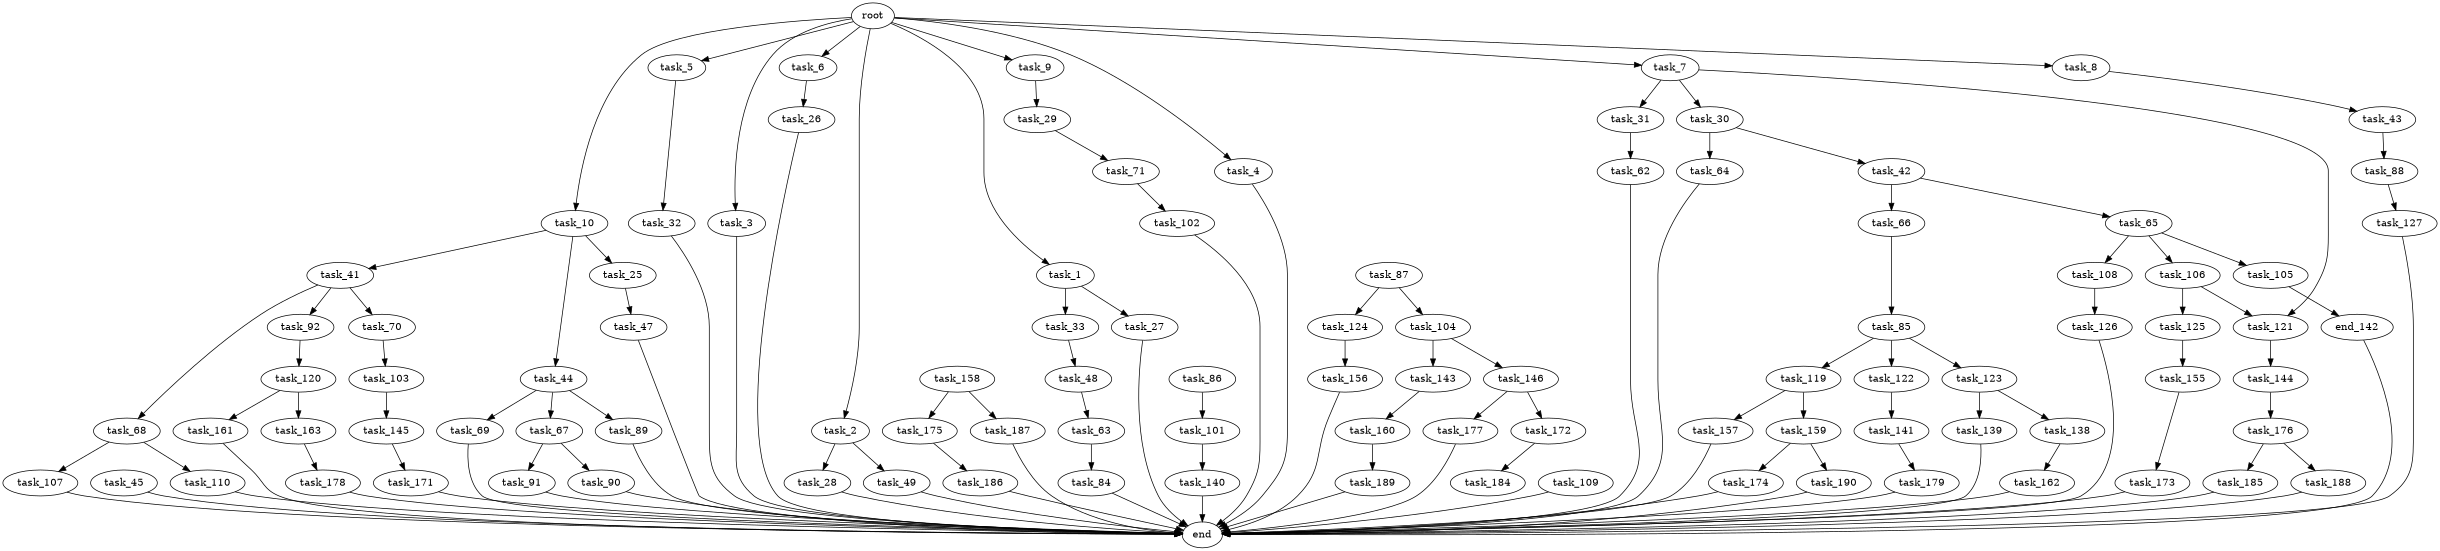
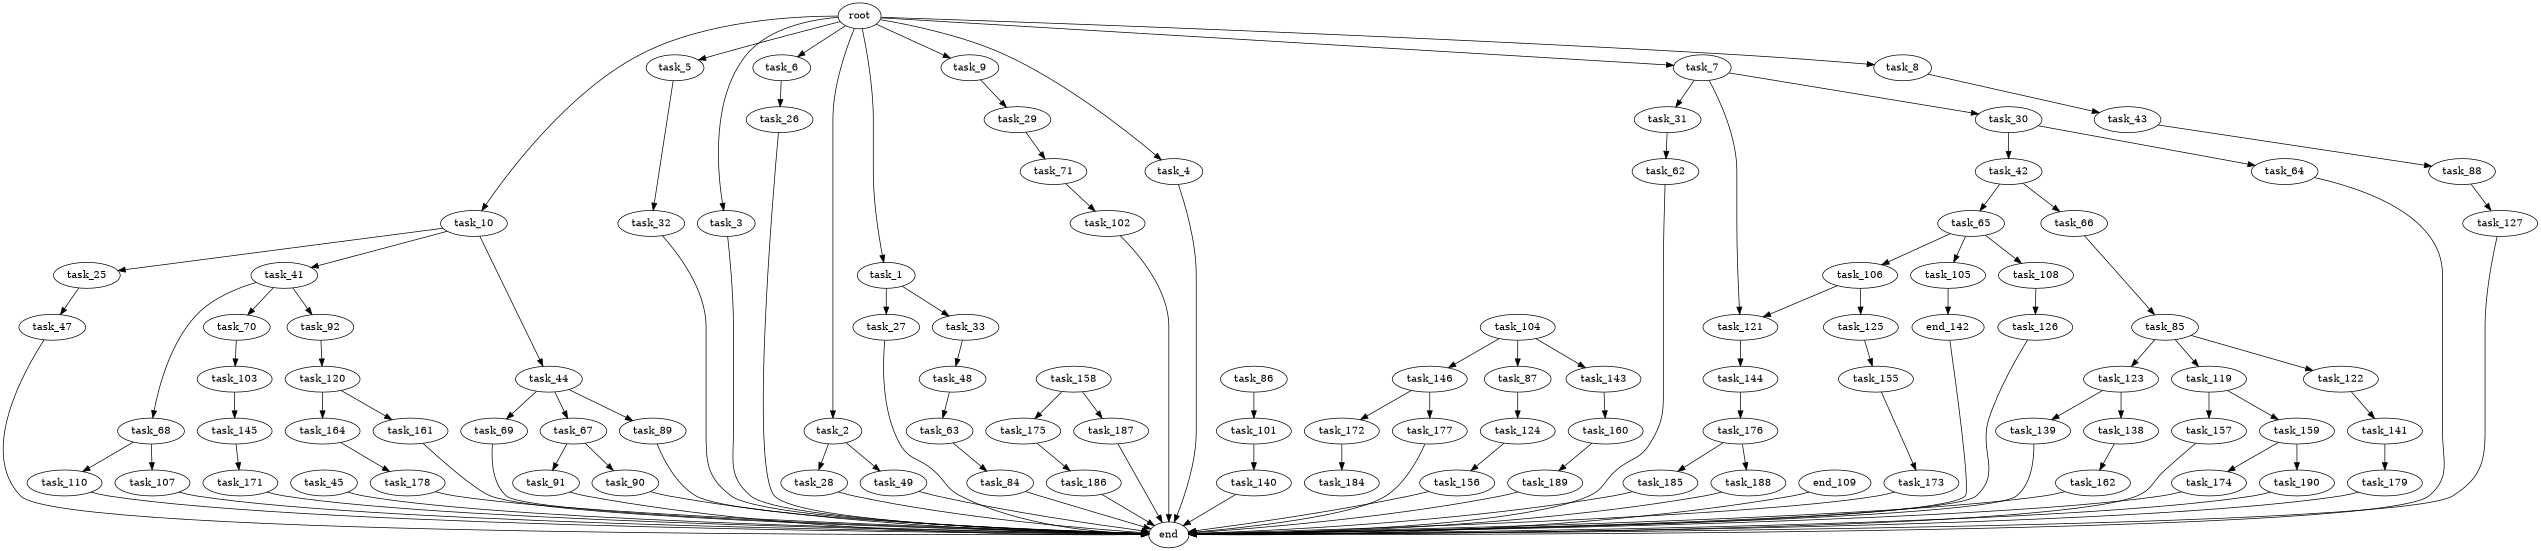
edge "task_87" -> "task_104": reversed
node "task_163": label "task_163" -> "task_164"
node "task_109": label "task_109" -> "end_109"
